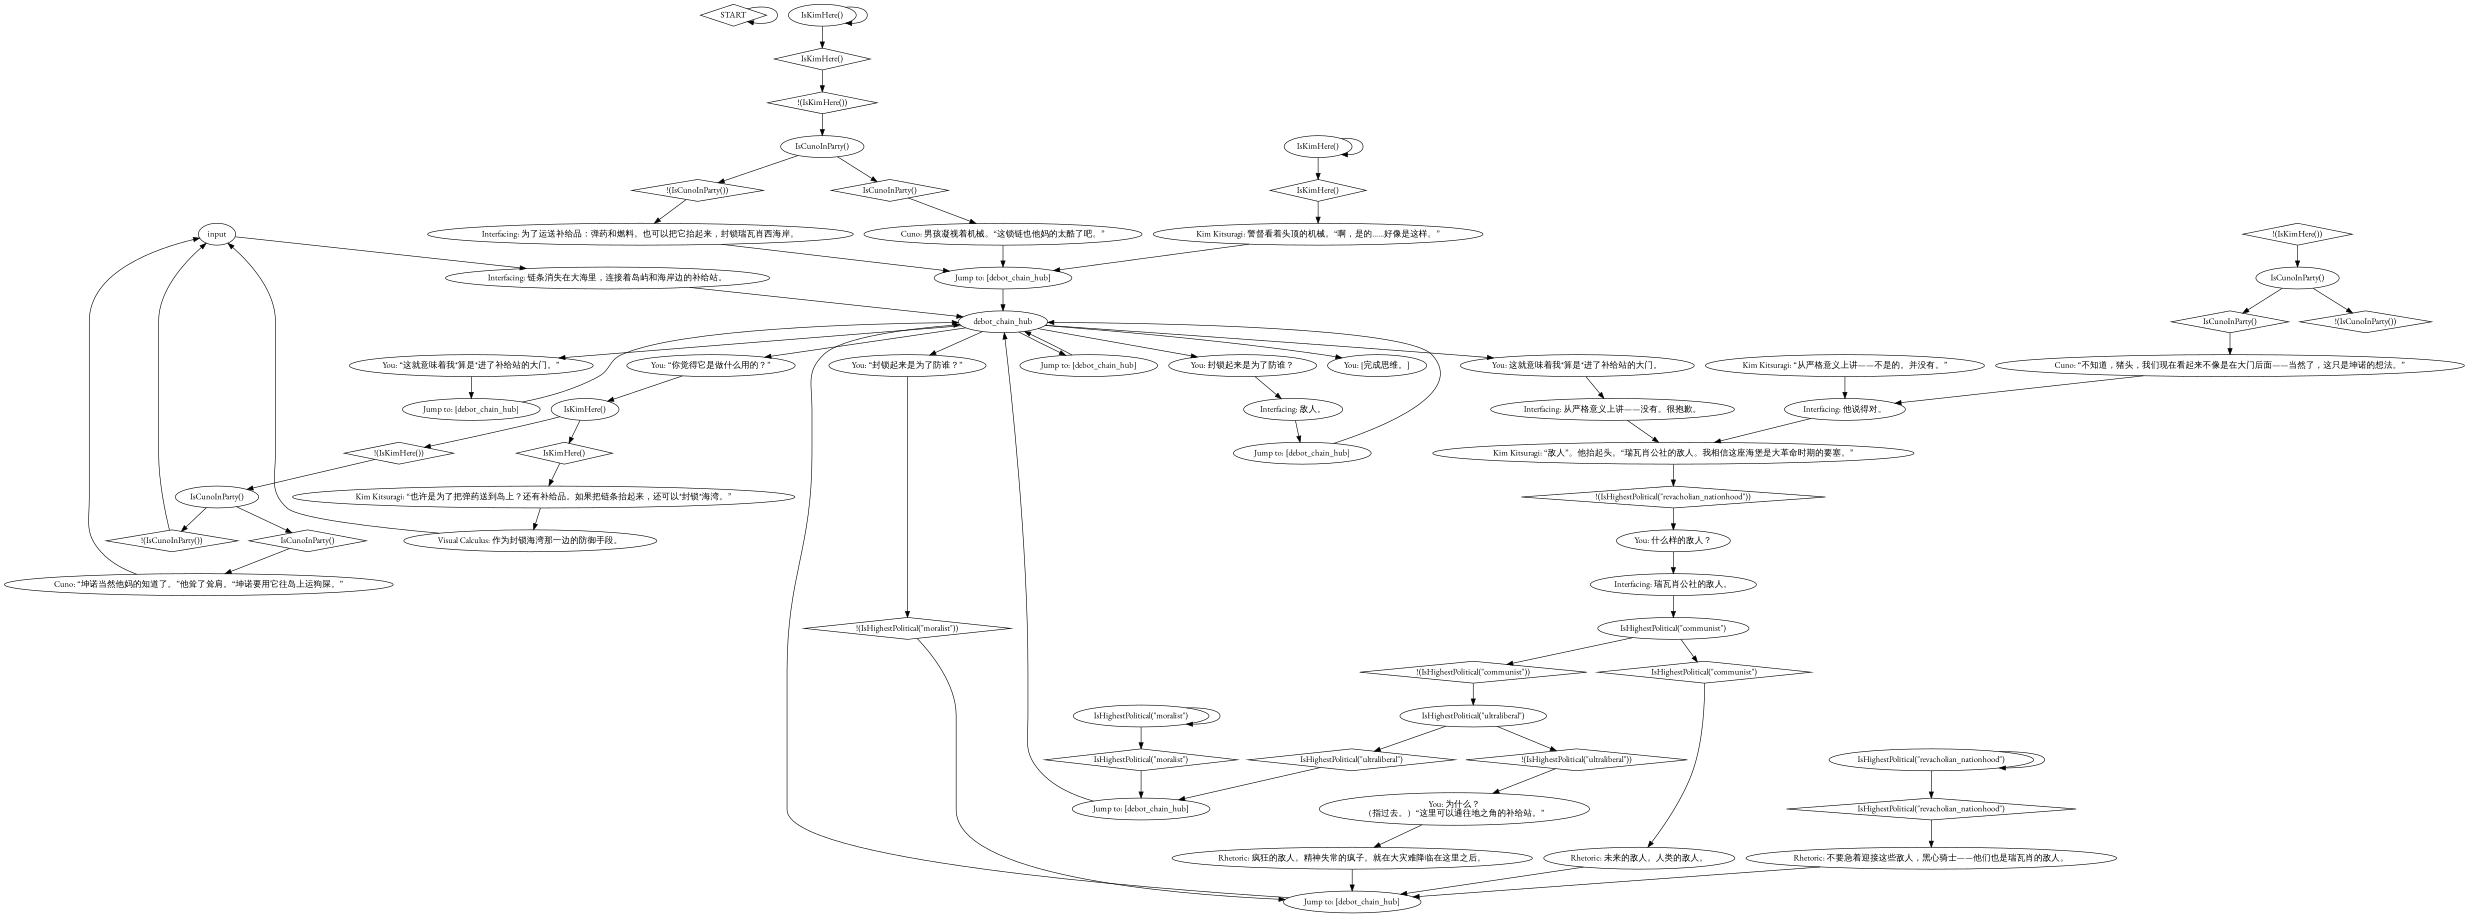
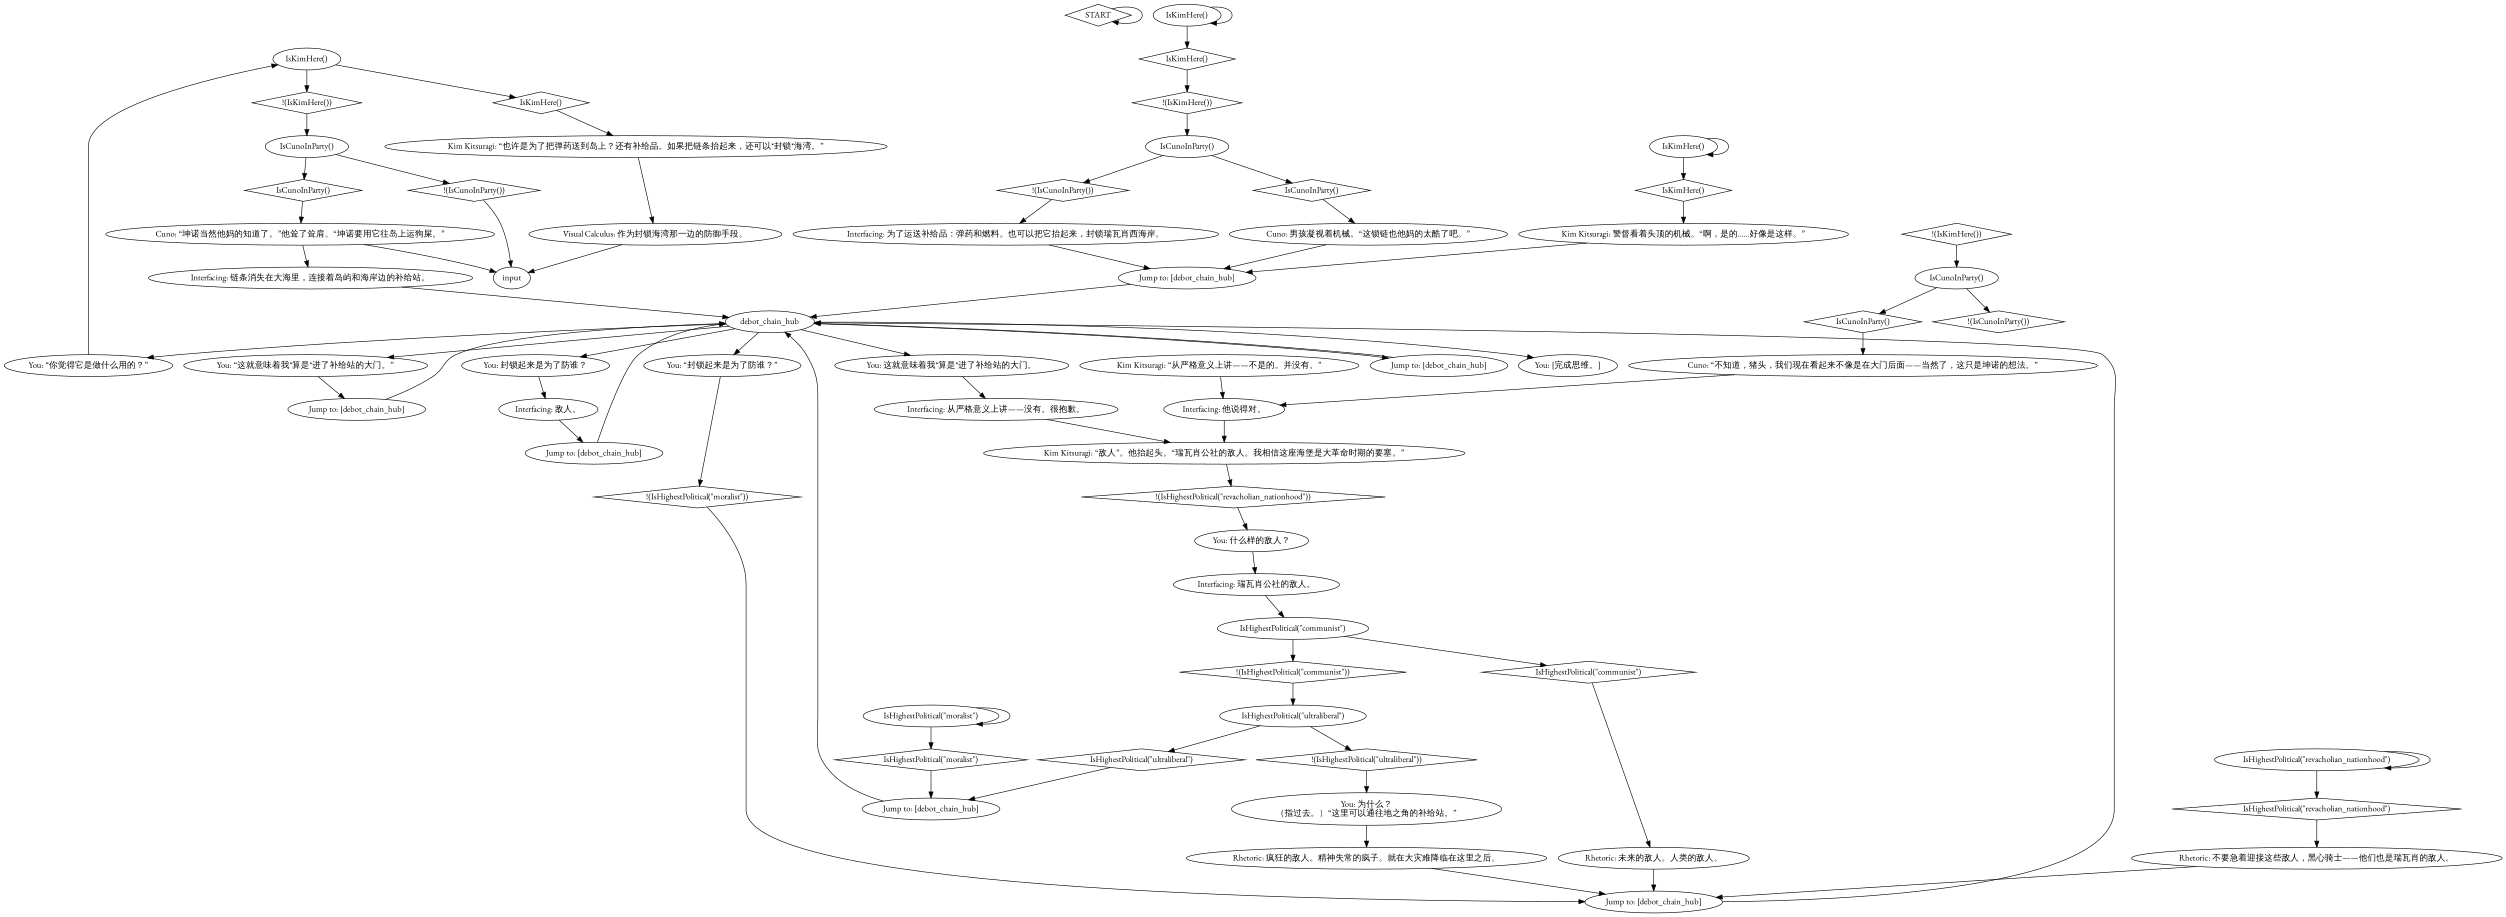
edge "input" -> "Interfacing: 链条消失在大海里，连接着岛屿和海岸边的补给站。": now "Cuno: “坤诺当然他妈的知道了。”他耸了耸肩。“坤诺要用它往岛上运狗屎。”" -> "Interfacing: 链条消失在大海里，连接着岛屿和海岸边的补给站。"
